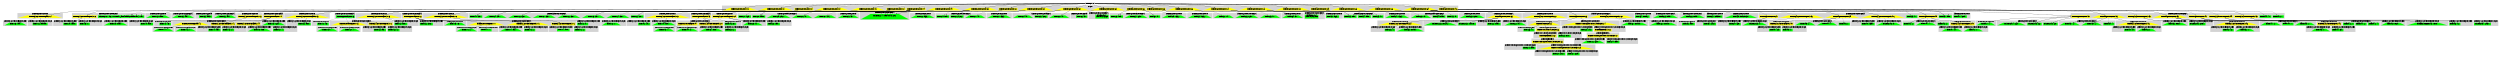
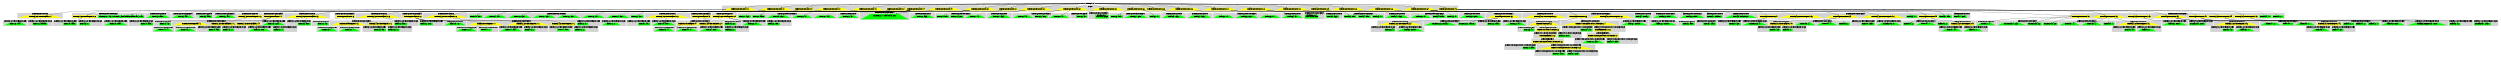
node "NT_EXPR_CALL_FUNCTION_1756": fillcolor green -> yellow
